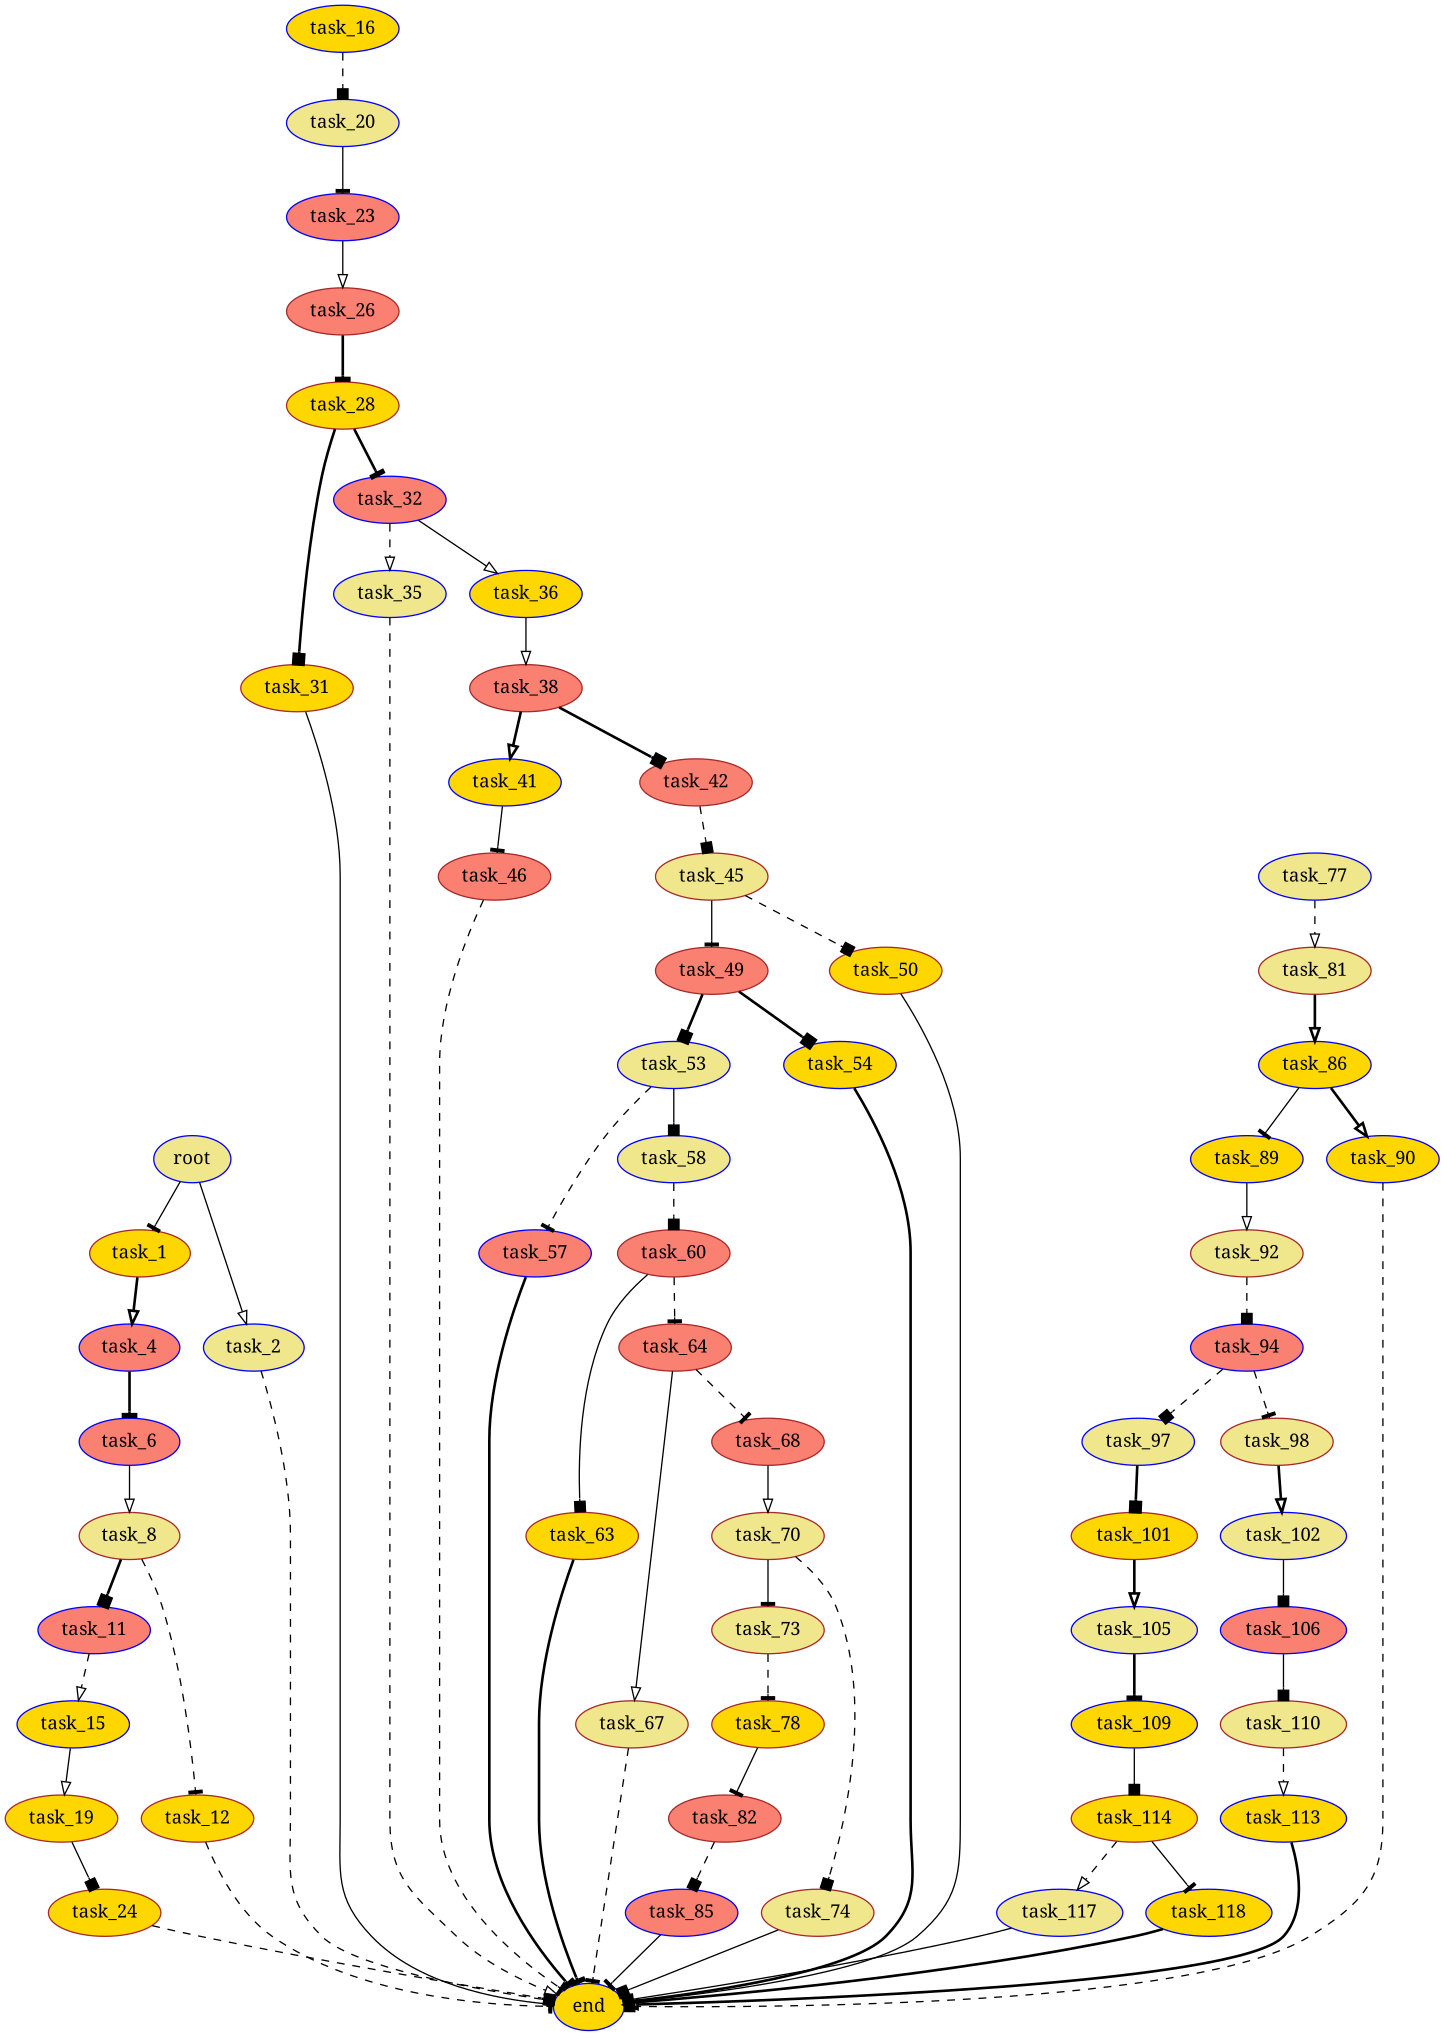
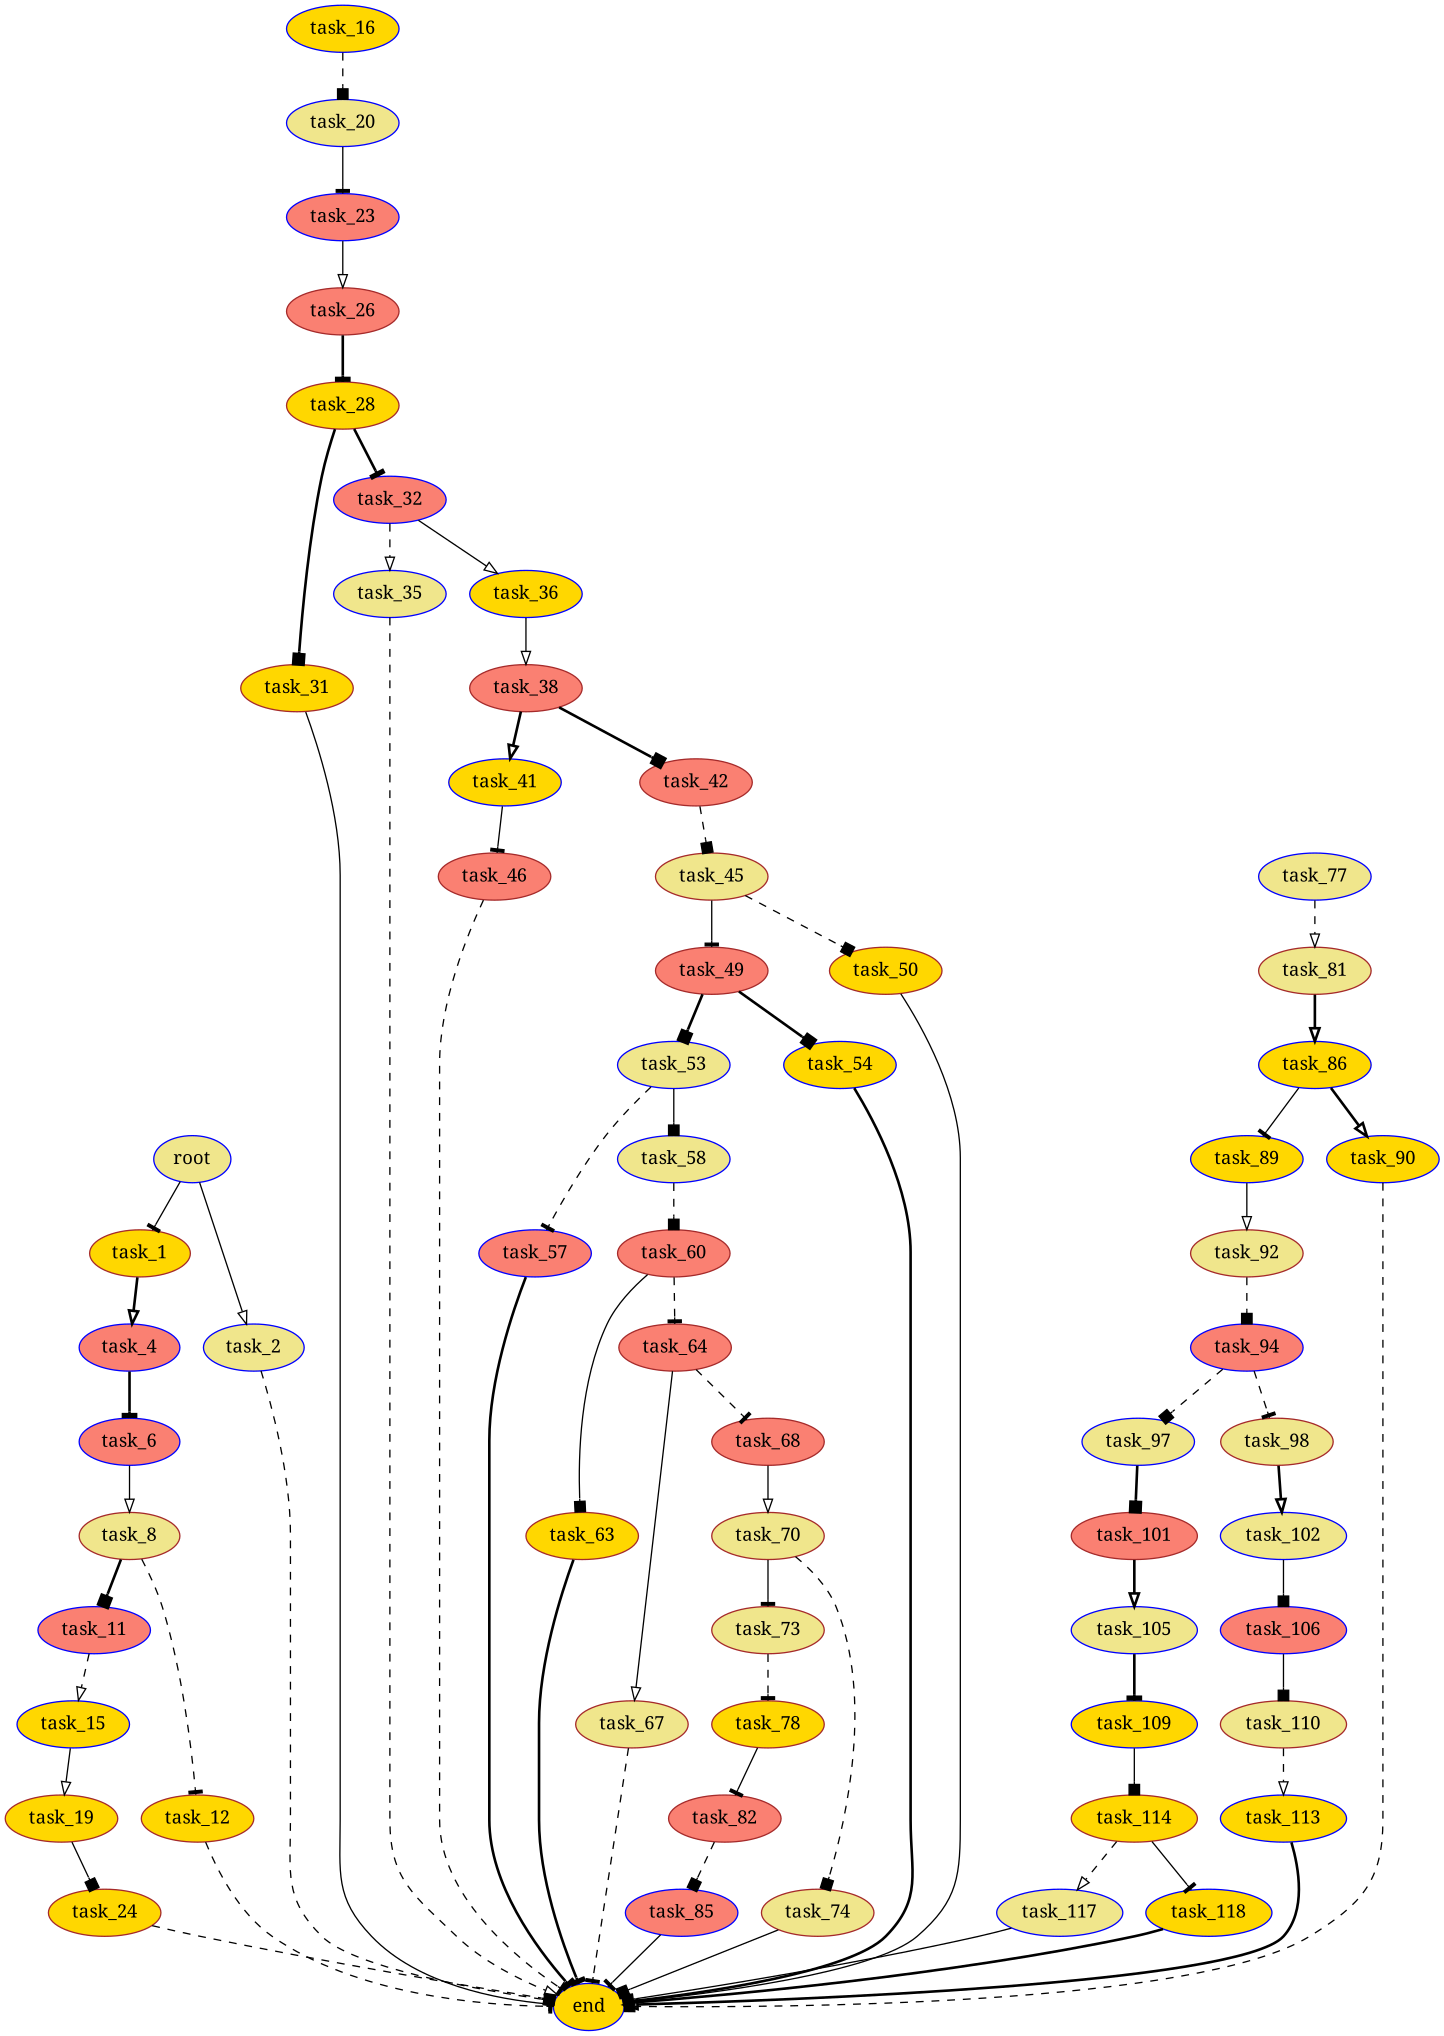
node "task_101": fillcolor gold -> salmon
